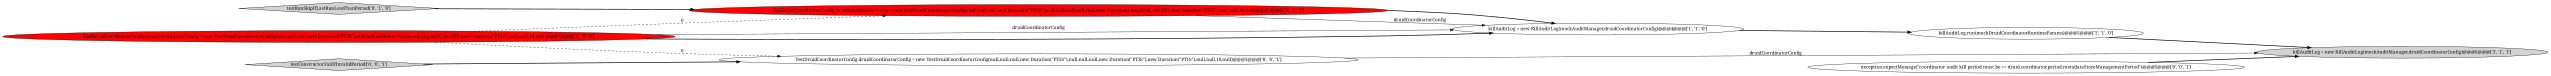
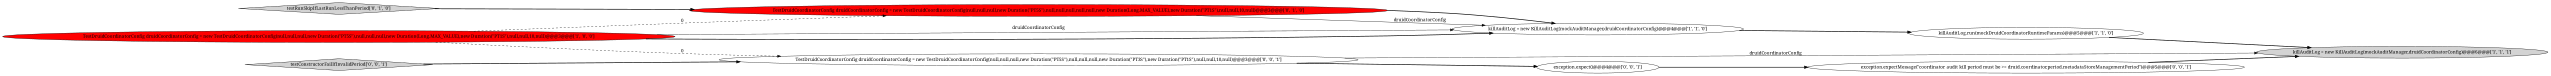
node "exception.expect()@@@4@@@['0', '0', '1']": added
